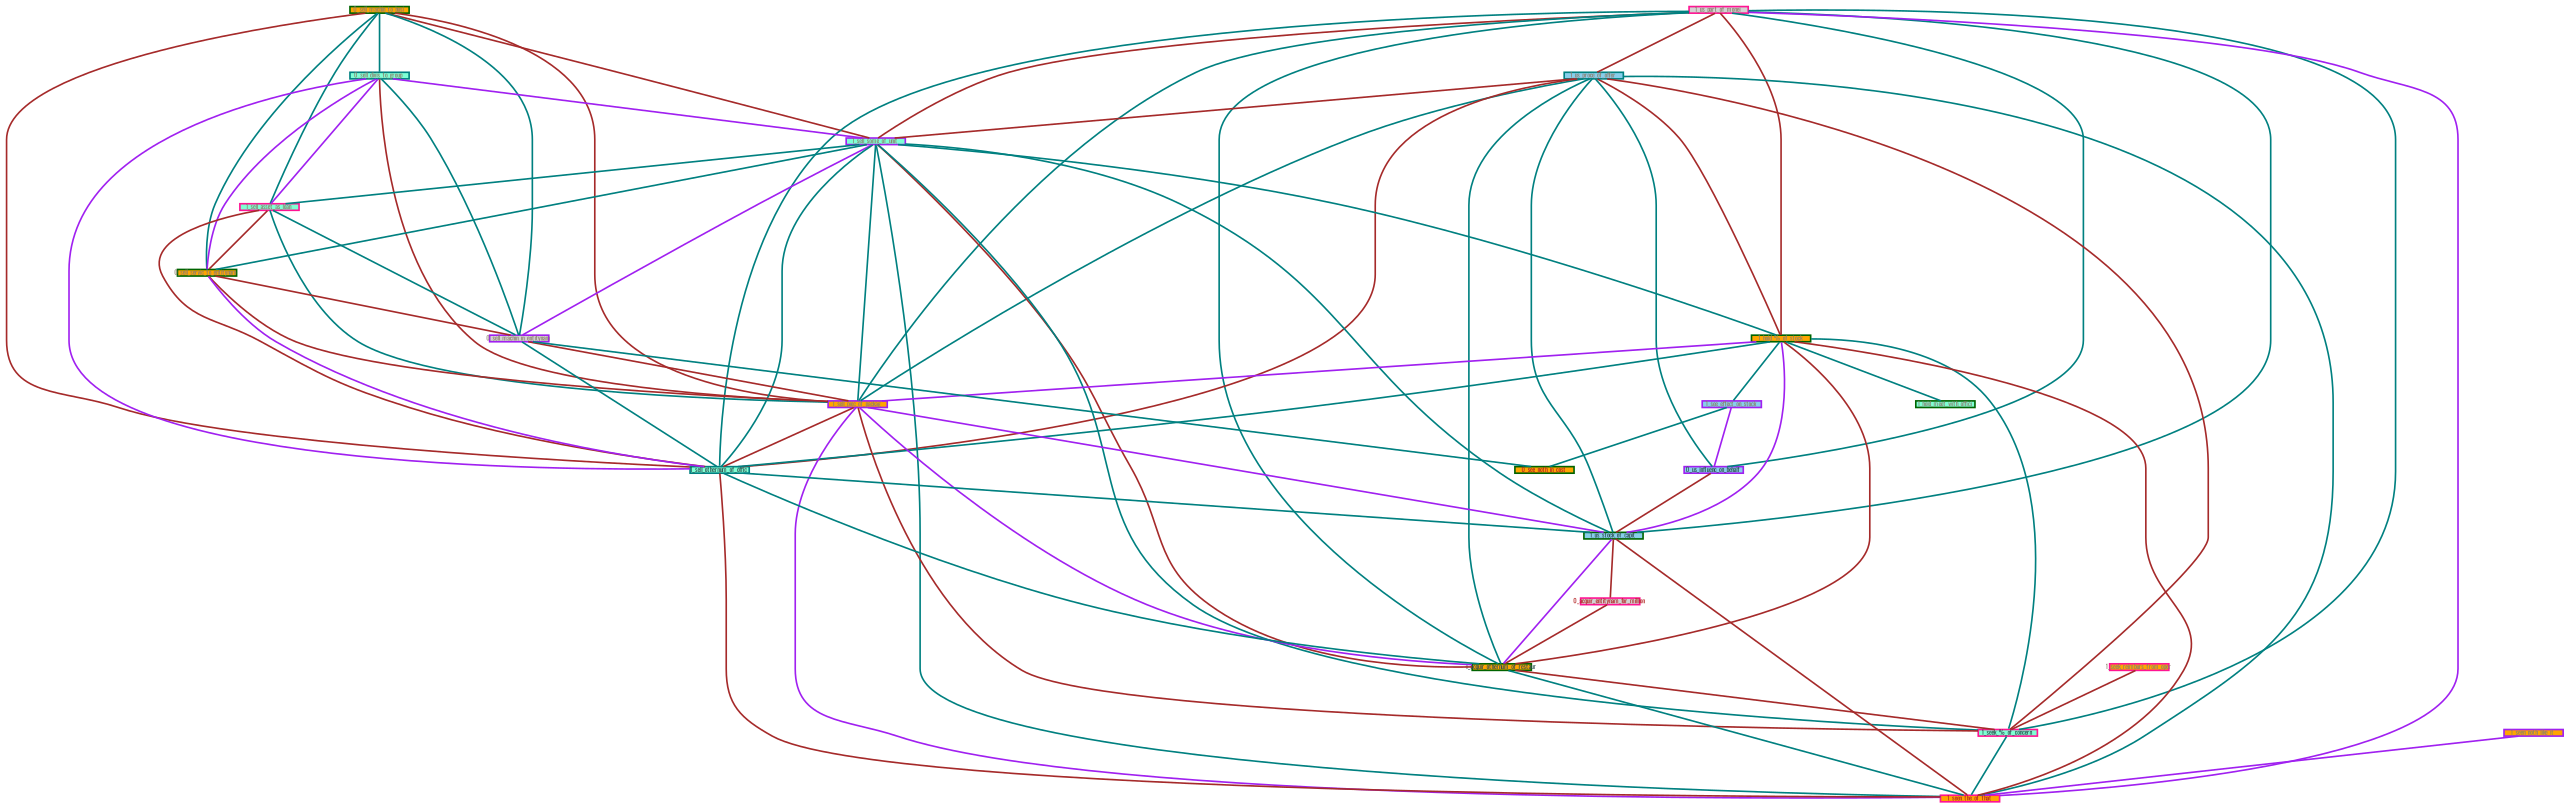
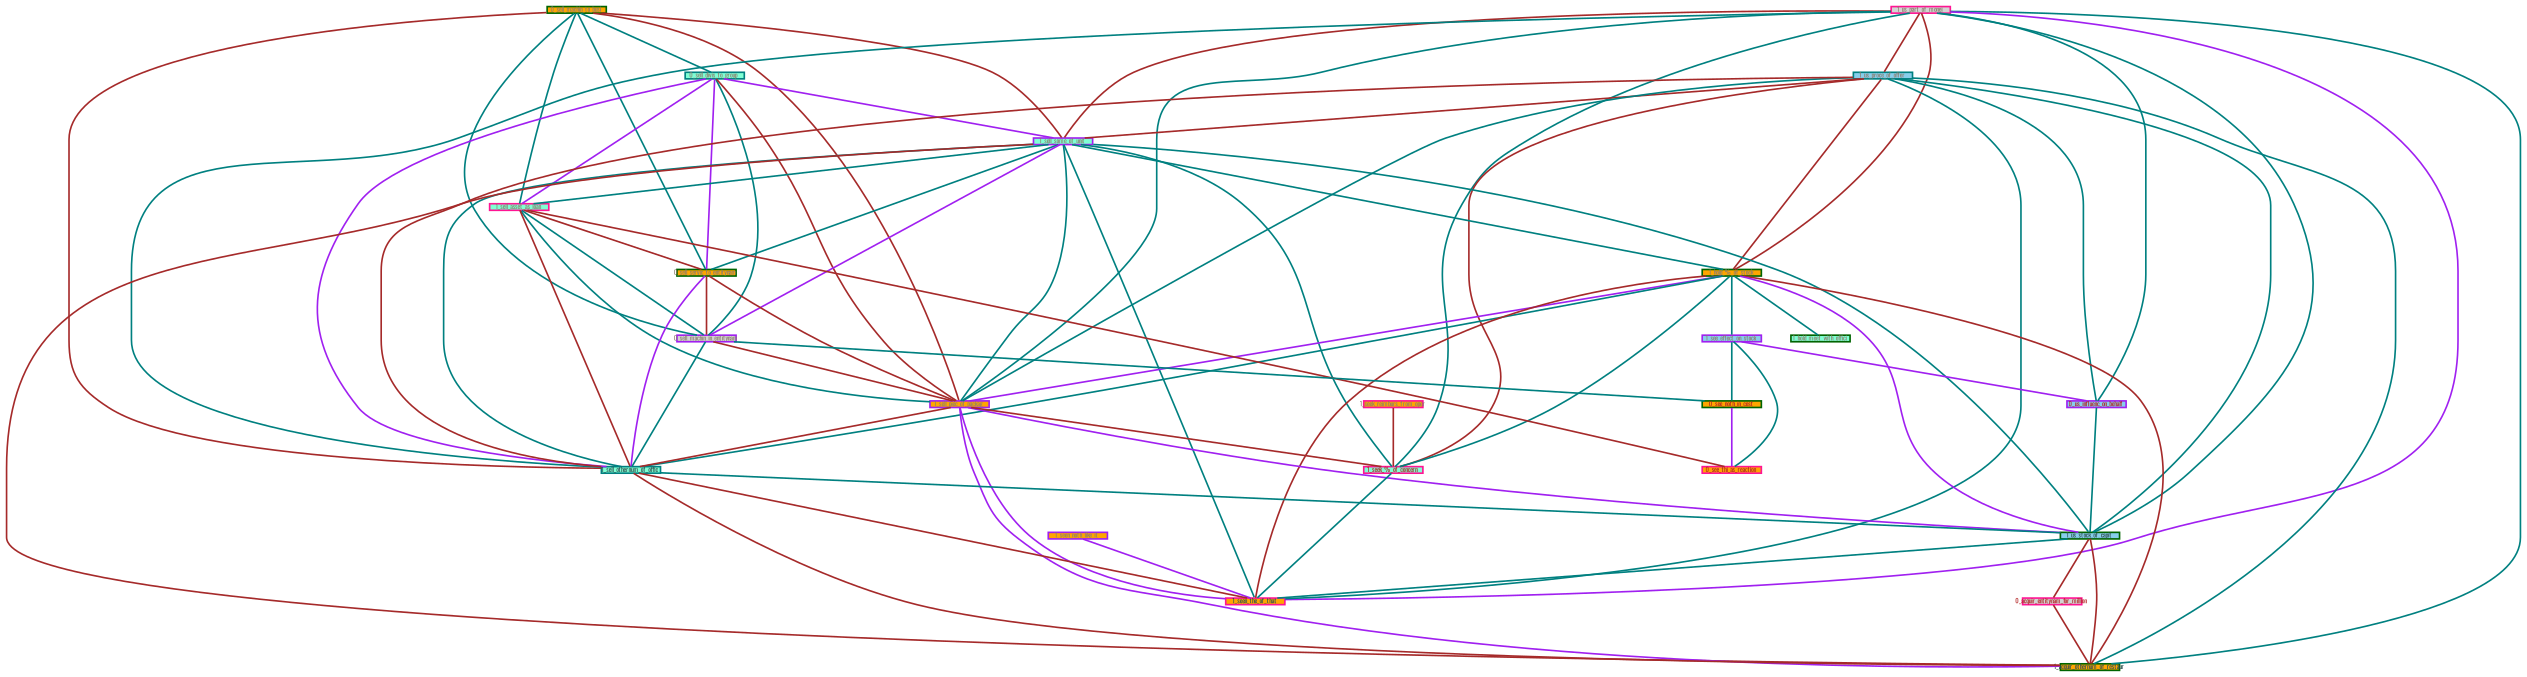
node "0_us_influenc_on_behalf": fontcolor #2f4f4f -> #b22222
node "0_see_thi_as_reaction": added
edge "0_us_influenc_on_behalf" -- "1_us_stock_of_capit": color brown -> teal
edge "1_us_stock_of_capit" -- "1_acquir_othernum_of_restaur": color purple -> brown
edge "1_sell_othernum_of_offic" -- "1_acquir_othernum_of_restaur": color teal -> brown
edge "1_us_stock_of_capit" -- "1_seen_the_of_that": color brown -> teal
edge "1_acquir_othernum_of_restaur" -- "1_seek_%_of_concern": removed
node "1_seek_%_of_concern": fontcolor #2f4f4f -> #b22222
edge "1_acquir_othernum_of_restaur" -- "1_seen_the_of_that": removed
node "1_seen_the_of_that": fontcolor #b22222 -> #2f4f4f
